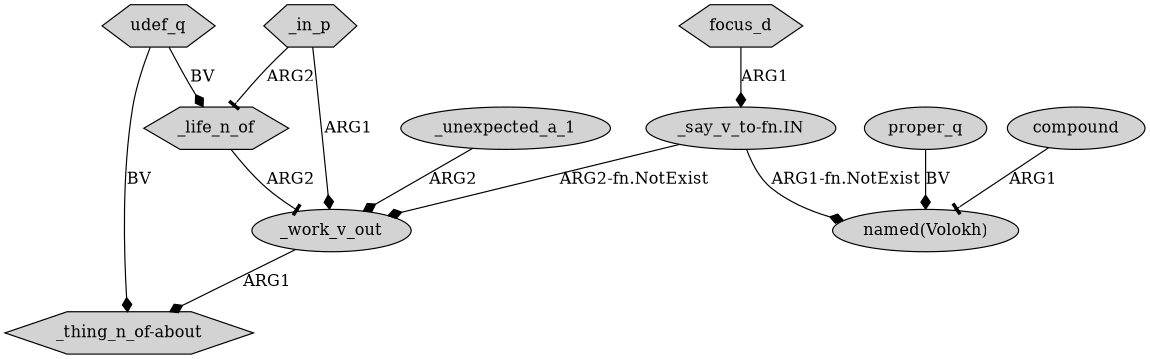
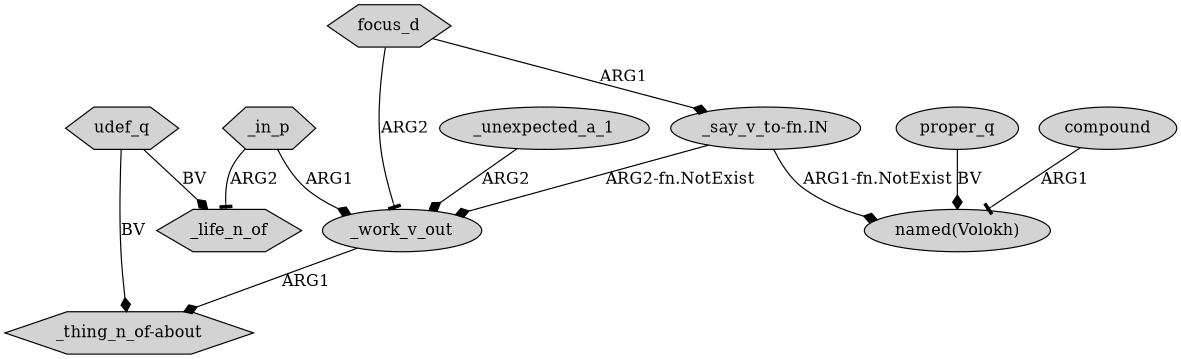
edge "_life_n_of" -> "_work_v_out": now "focus_d" -> "_work_v_out"
